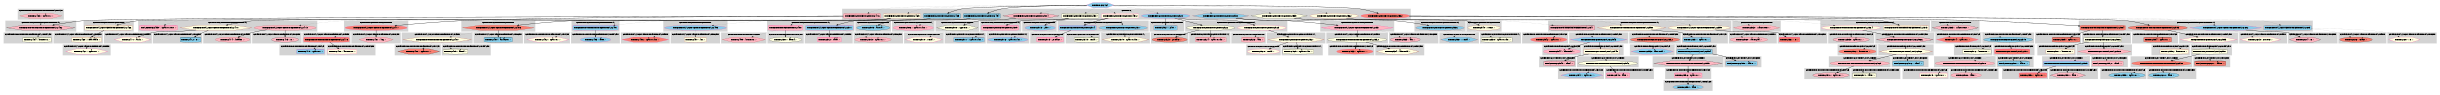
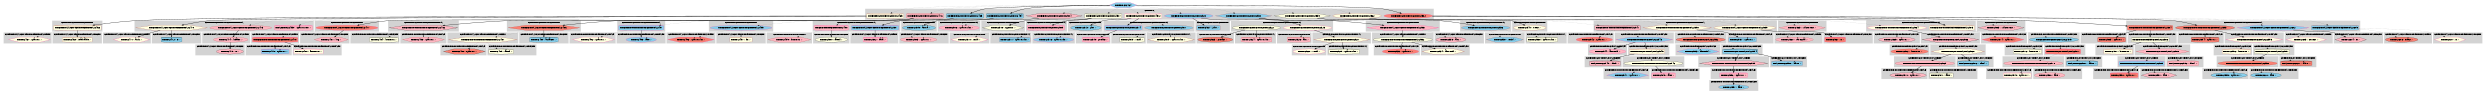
edge "NT_ID_2483< sparrow >" -> "NT_EXPR_DOLLAR_AT_OPERATORS_2482": reversed
edge "NT_EXPR_CALL_FUNCTION_2520" -> "NT_EXPR_CALL_FUNCTION_2522": removed
node "NT_ID_2513< plot >": color deeppink -> black
edge "NT_EXPR_ASSIGNMENT_OPETATORS_2473" -> "NT_ID_2475< T >": now "NT_ID_2474< header >" -> "NT_ID_2475< T >"
edge "NT_ID_2468< read.table >" -> "NT_ID_2467< sparrow >": now "NT_EXPR_ASSIGNMENT_OPETATORS_2466" -> "NT_ID_2467< sparrow >"
